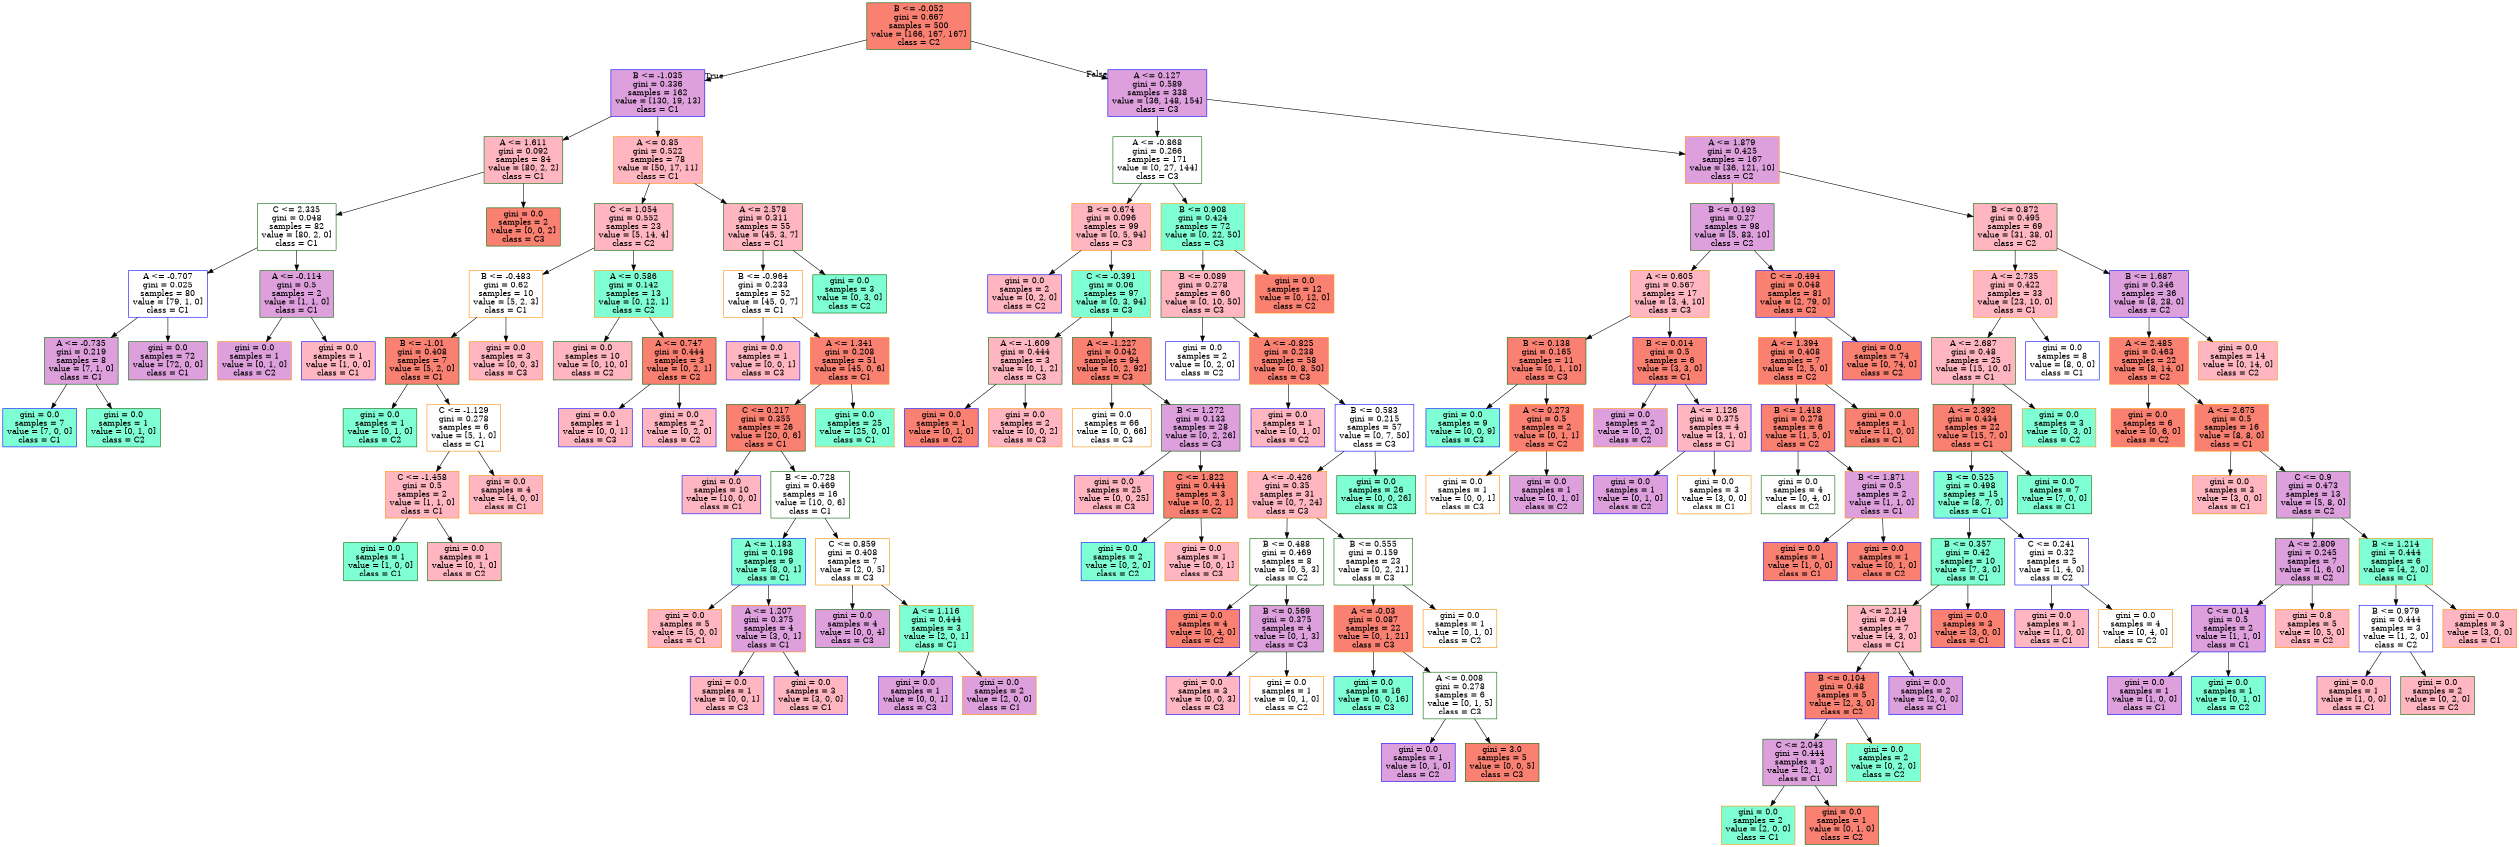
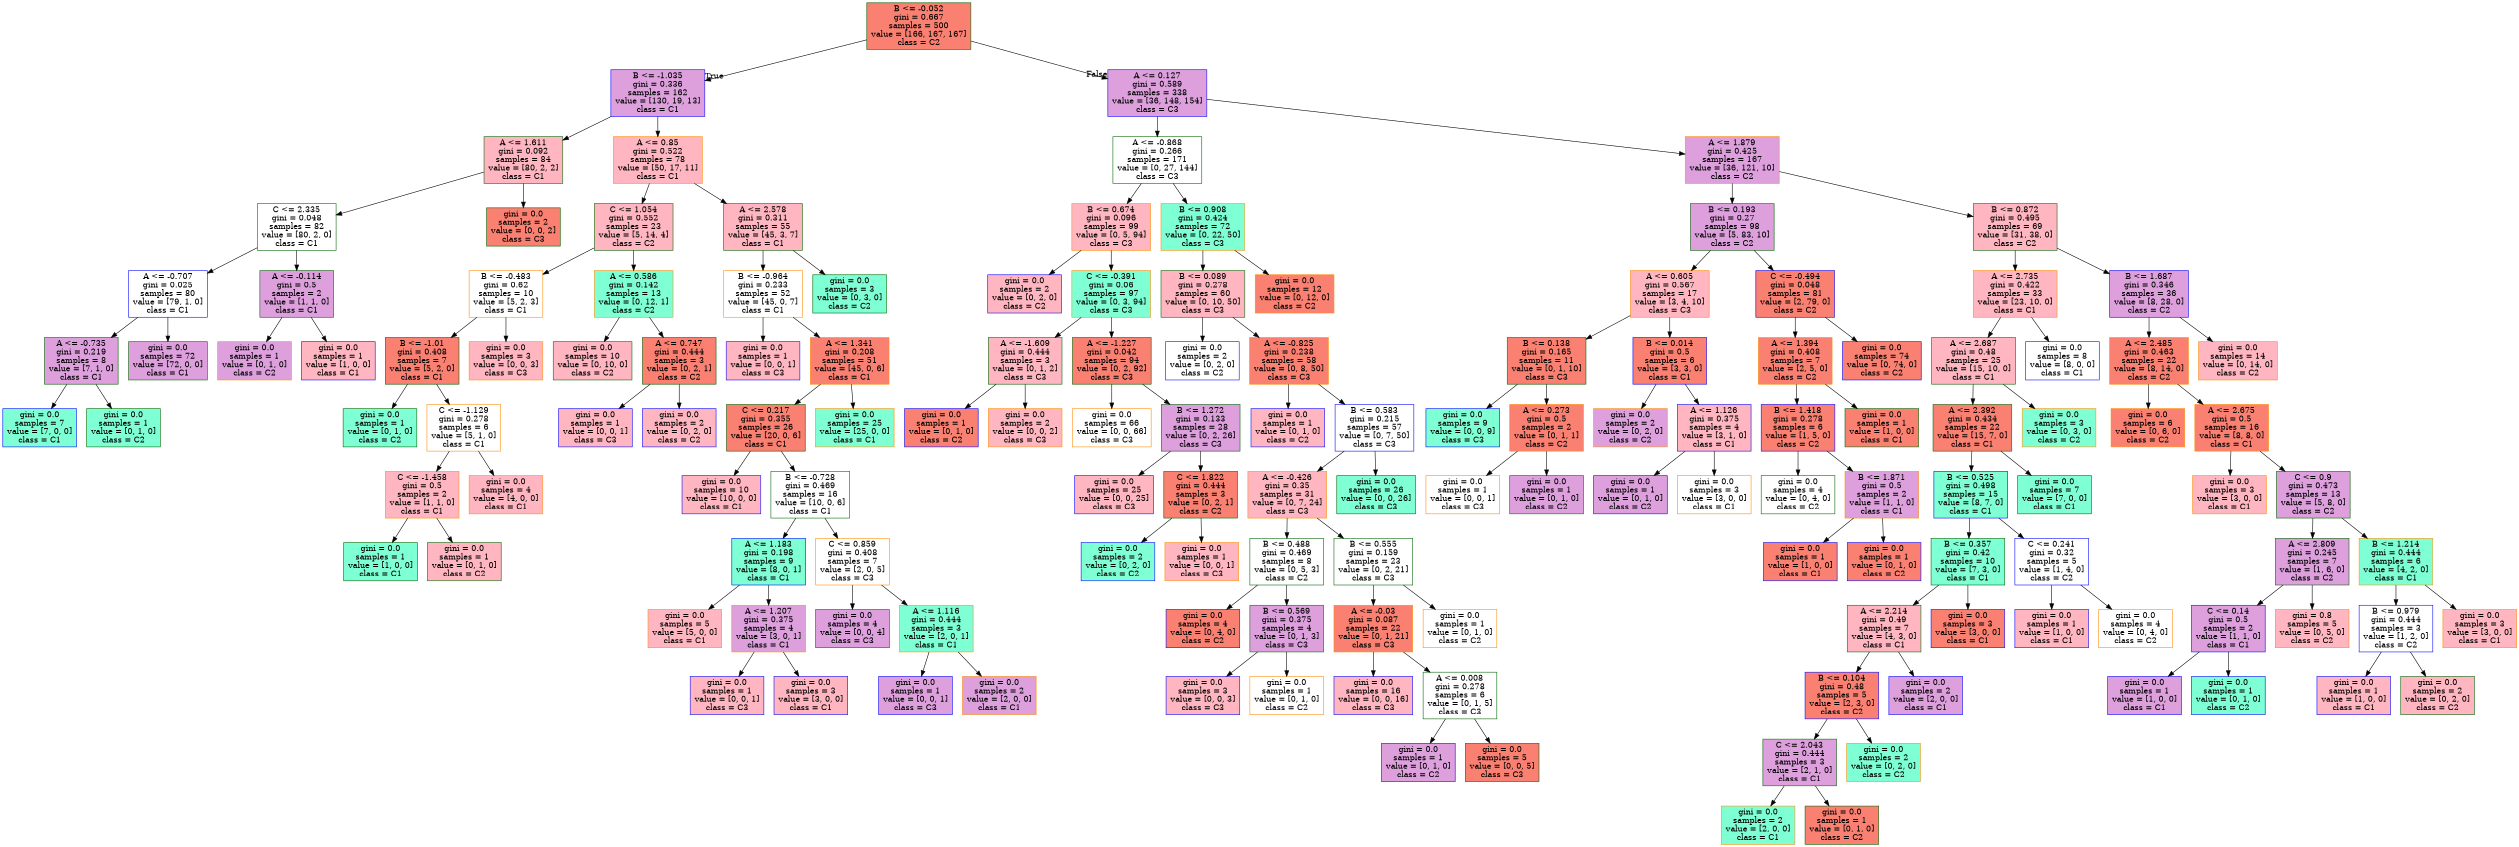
node "gini = 0.0 samples = 16 value = [0, 0, 16] class = C3": fillcolor aquamarine -> lightpink
node "gini = 3.0 samples = 5 value = [0, 0, 5] class = C3": label "gini = 3.0 samples = 5 value = [0, 0, 5] class = C3" -> "gini = 0.0 samples = 5 value = [0, 0, 5] class = C3"
